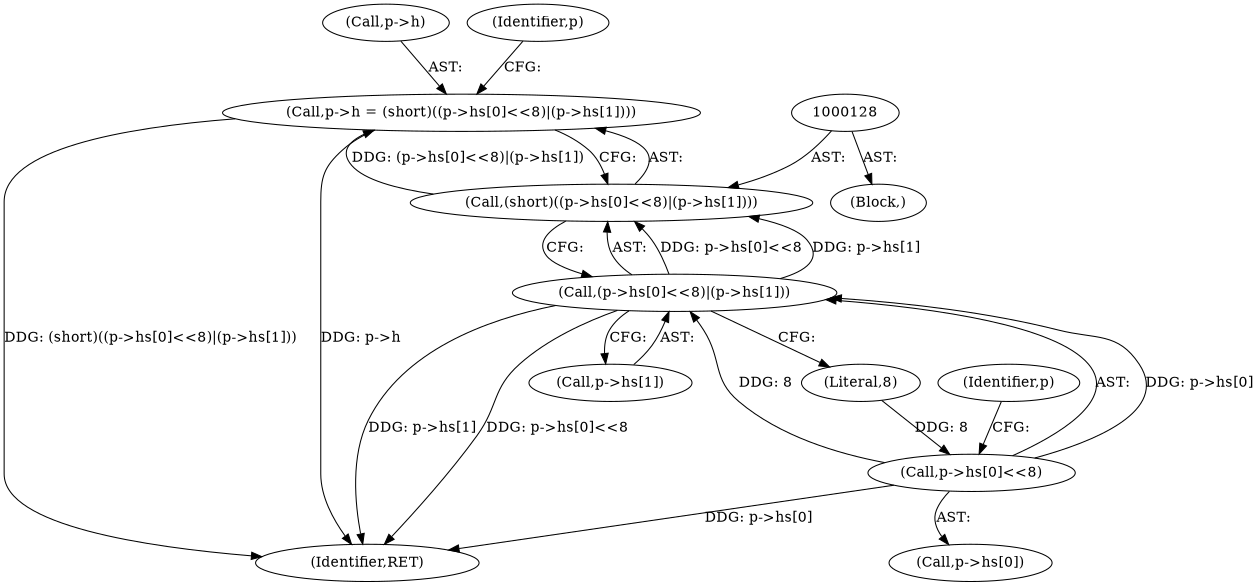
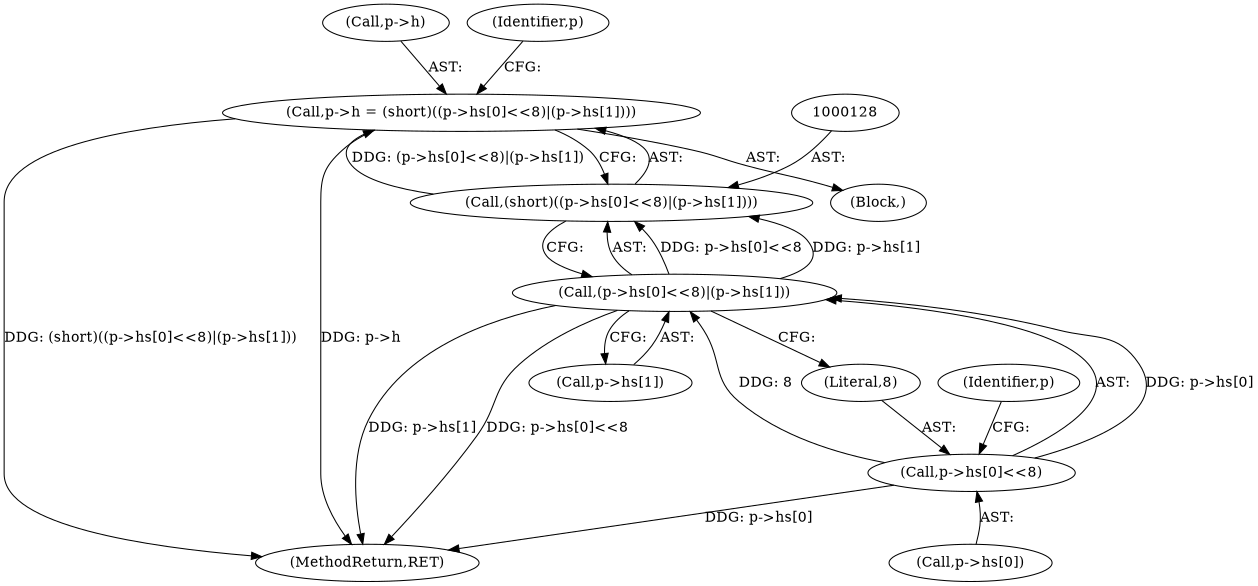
edge "1000128" -> "(Block,)": now "(Call,p->h = (short)((p->hs[0]<<8)|(p->hs[1])))" -> "(Block,)"
edge "(Literal,8)" -> "(Call,p->hs[0]<<8)": label "DDG: 8" -> "AST: "
edge "(Call,p->hs[0]<<8)" -> "(Call,p->hs[0])": reversed
node "(Identifier,RET)": label "(Identifier,RET)" -> "(MethodReturn,RET)"
